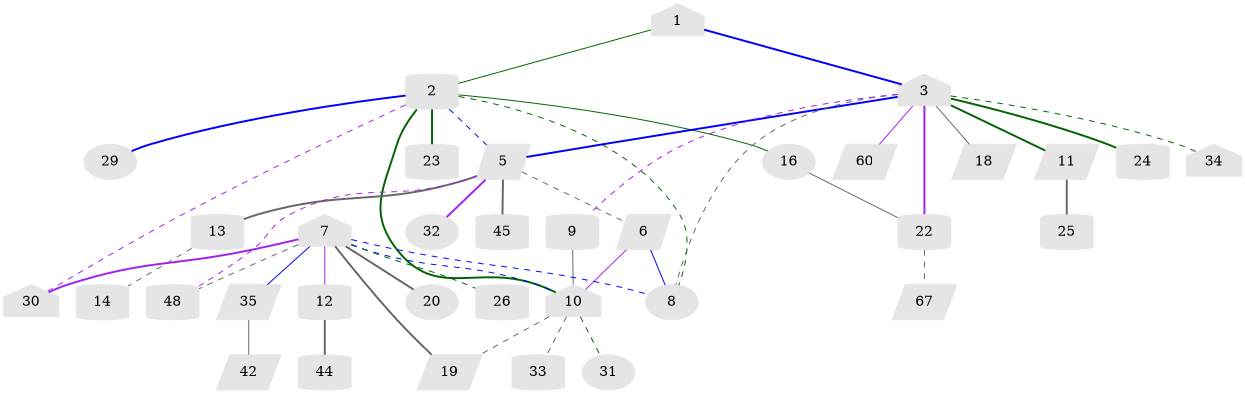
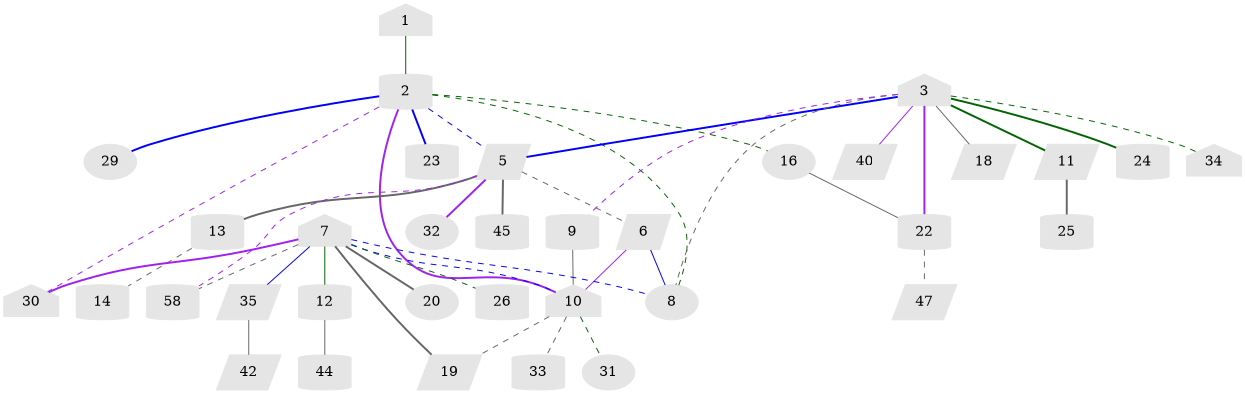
edge "1" -- "3": removed
edge "2" -- "16": style solid -> dashed
edge "2" -- "23": color darkgreen -> blue
node "60": label "60" -> "40"
edge "2" -- "10": color darkgreen -> purple
edge "7" -- "12": color purple -> darkgreen
node "48": label "48" -> "58"
node "67": label "67" -> "47"
edge "12" -- "44": style bold -> solid
